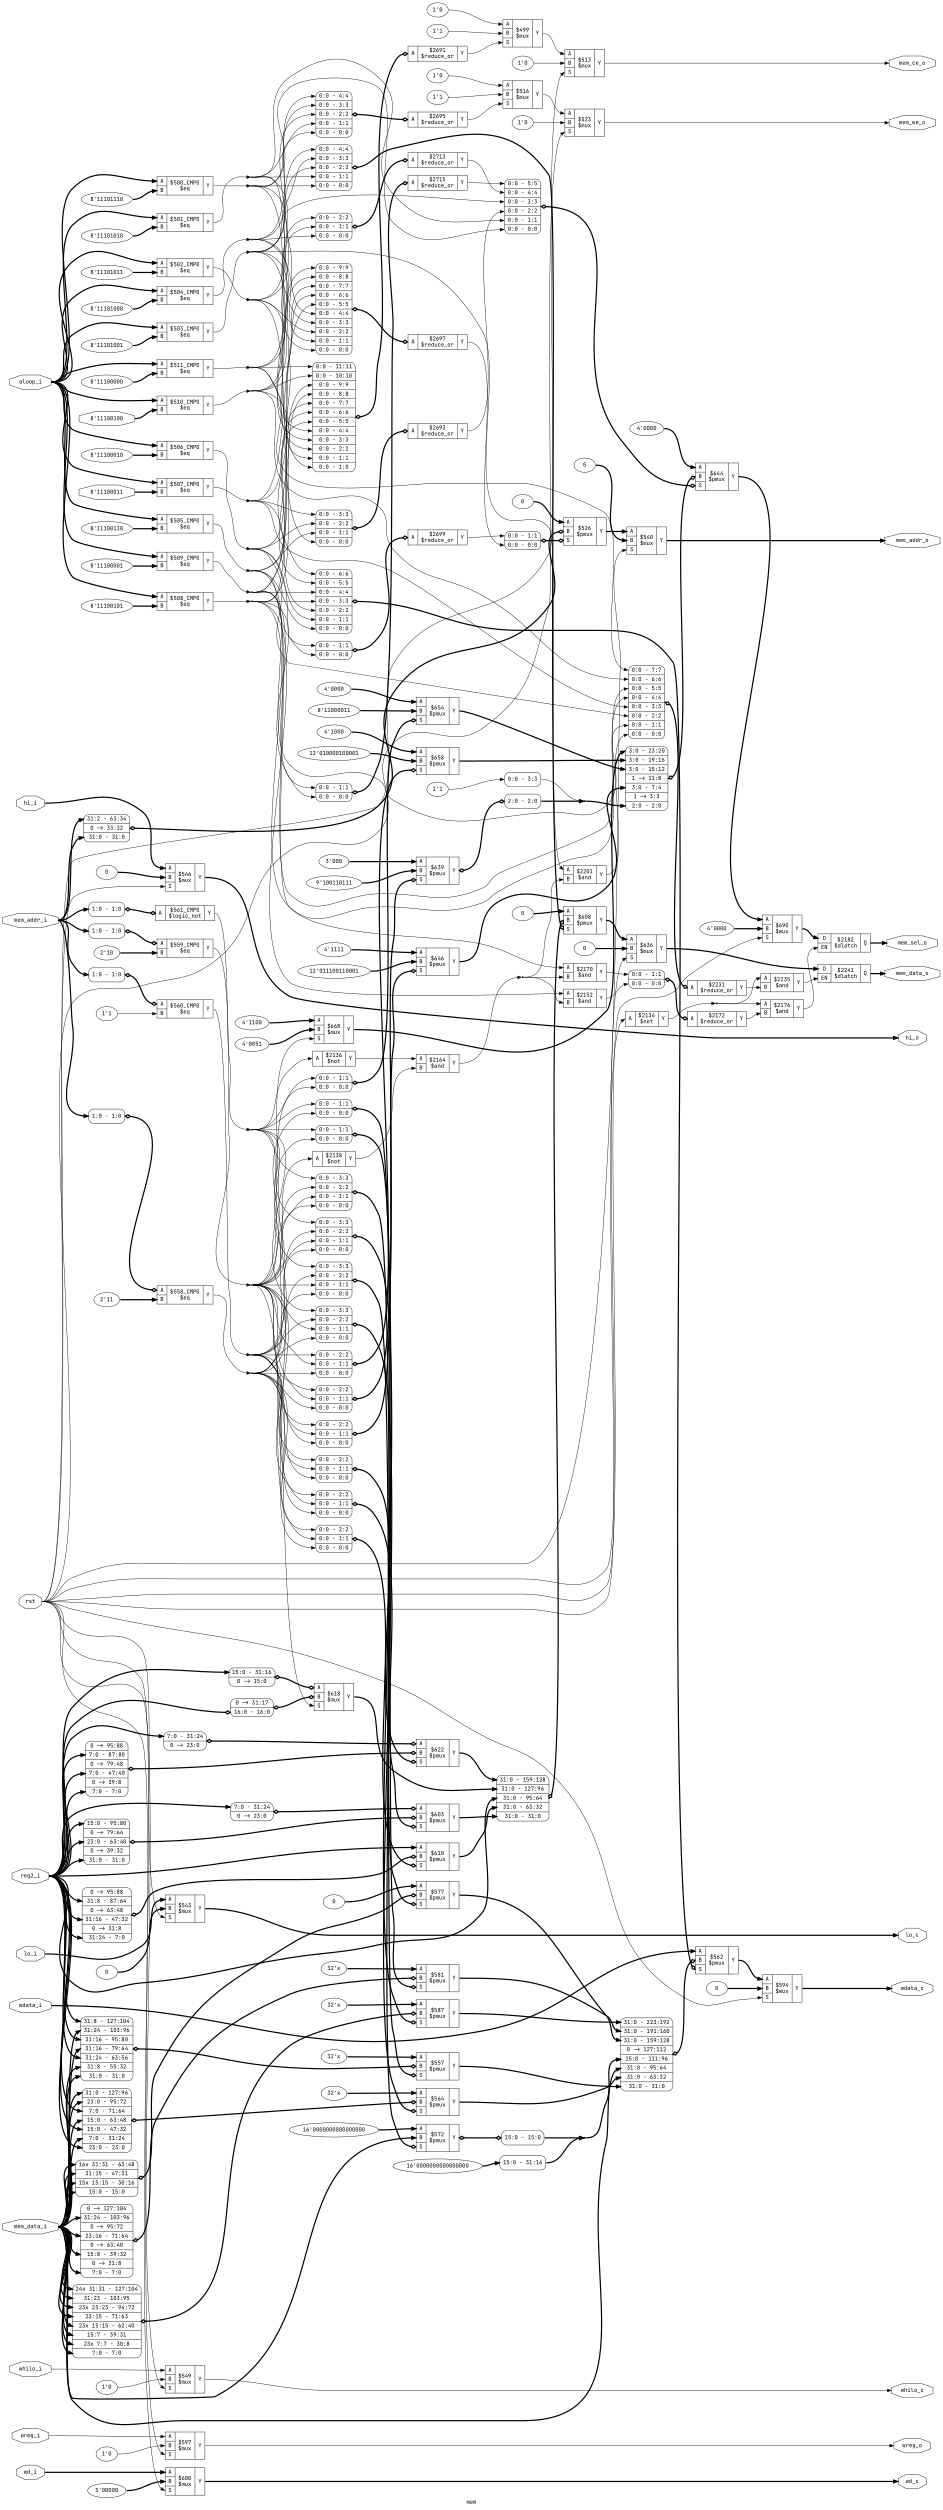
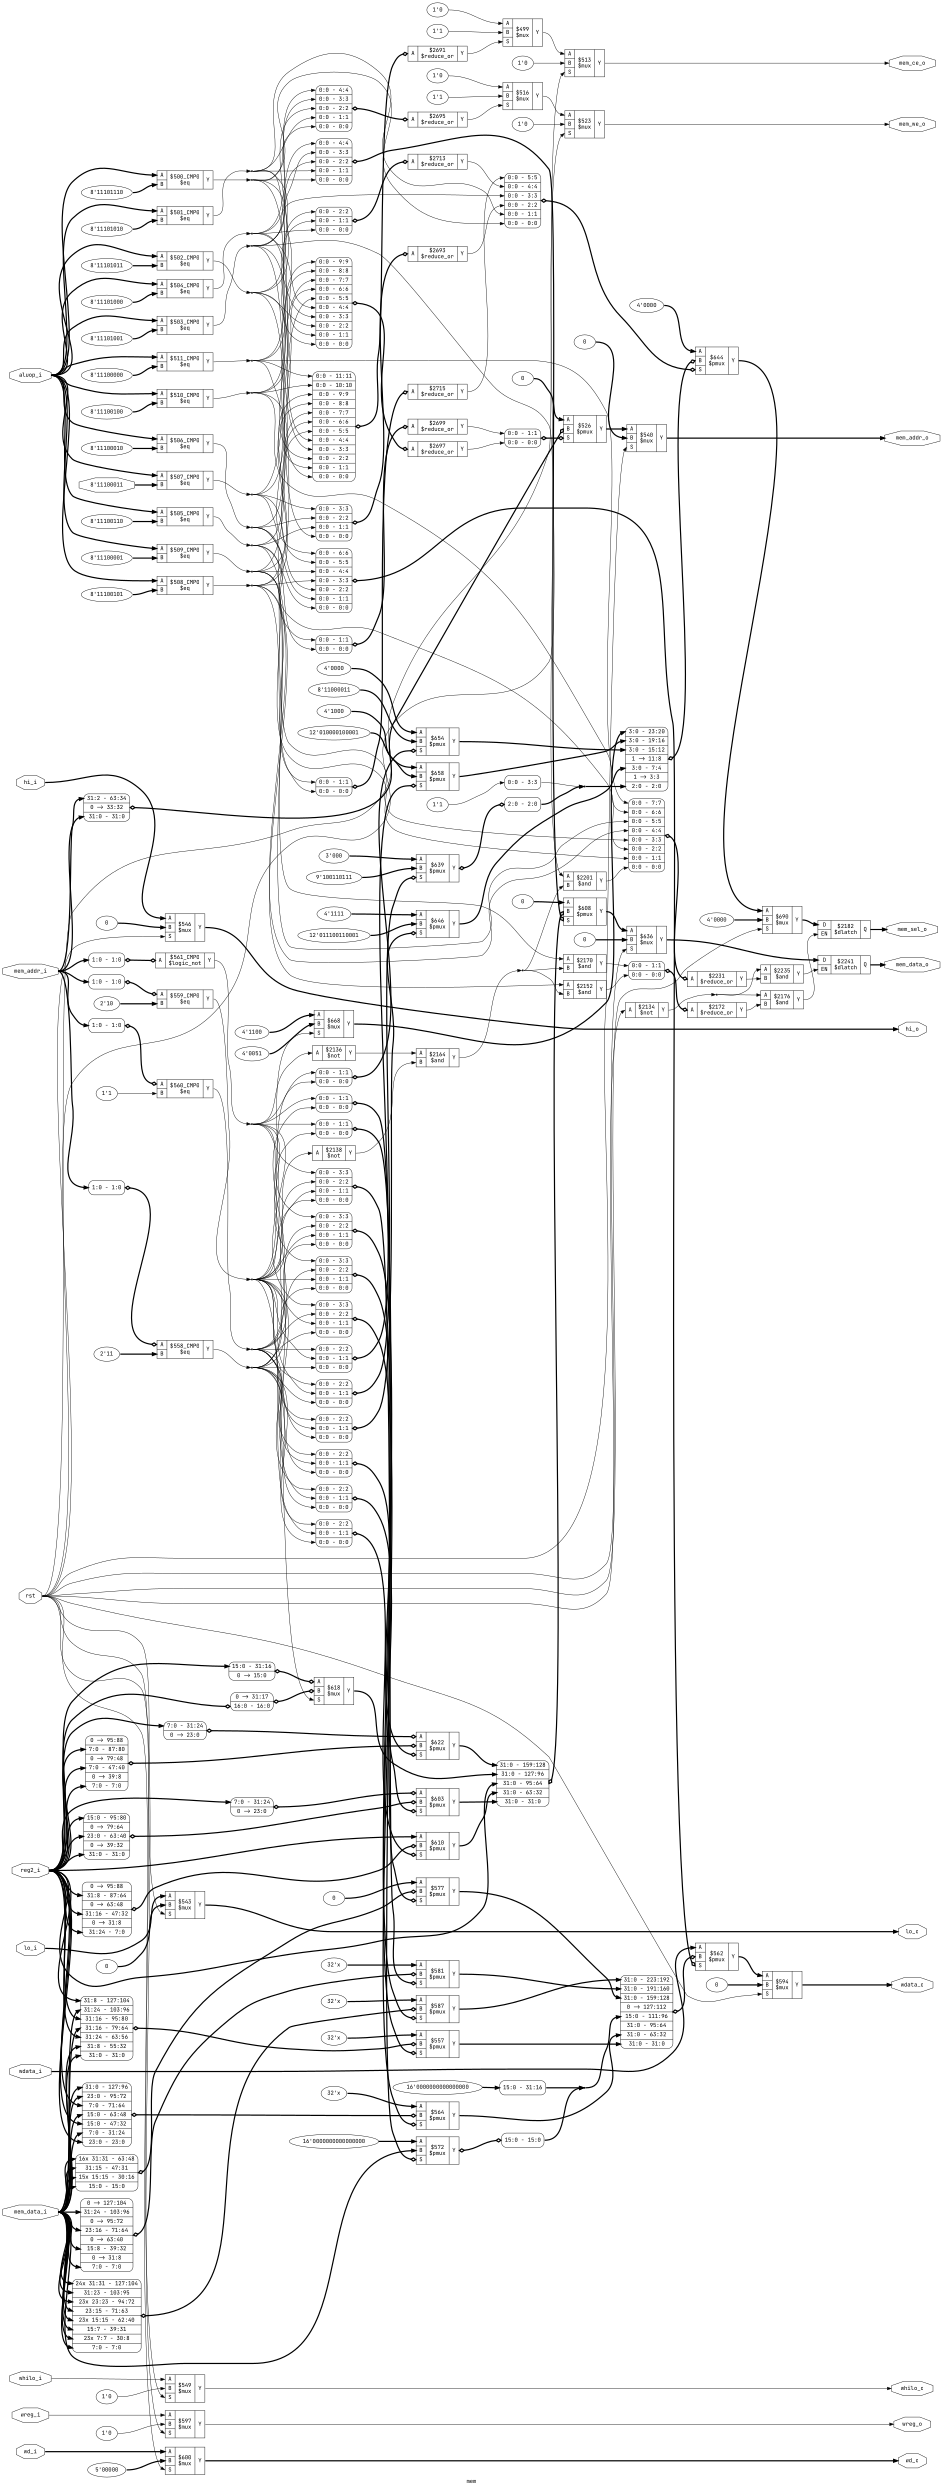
node "8'11100100": shape octagon -> ellipse
node "0:0 - 11:11": text "0:0 - 1:0" -> "0:0 - 0:0"
edge "mem_data_i" -> "31:0 - 223:192": removed
